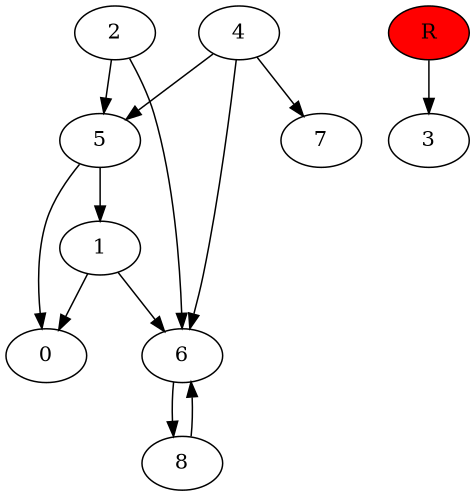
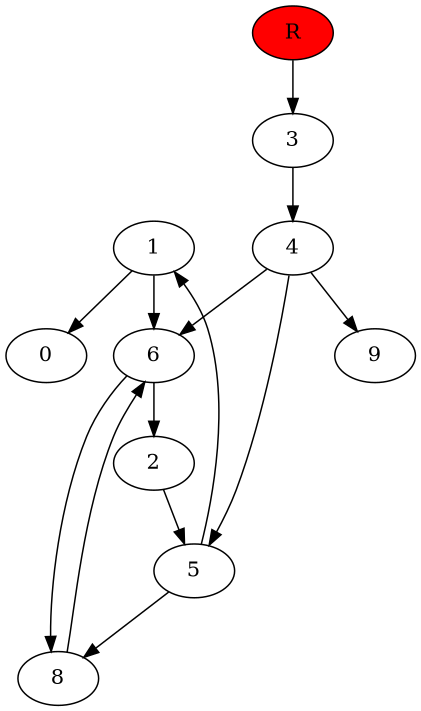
node "7": label "7" -> "9"
edge "2" -> "6": reversed
edge "3" -> "4": added
edge "5" -> "0": now "5" -> "8"
